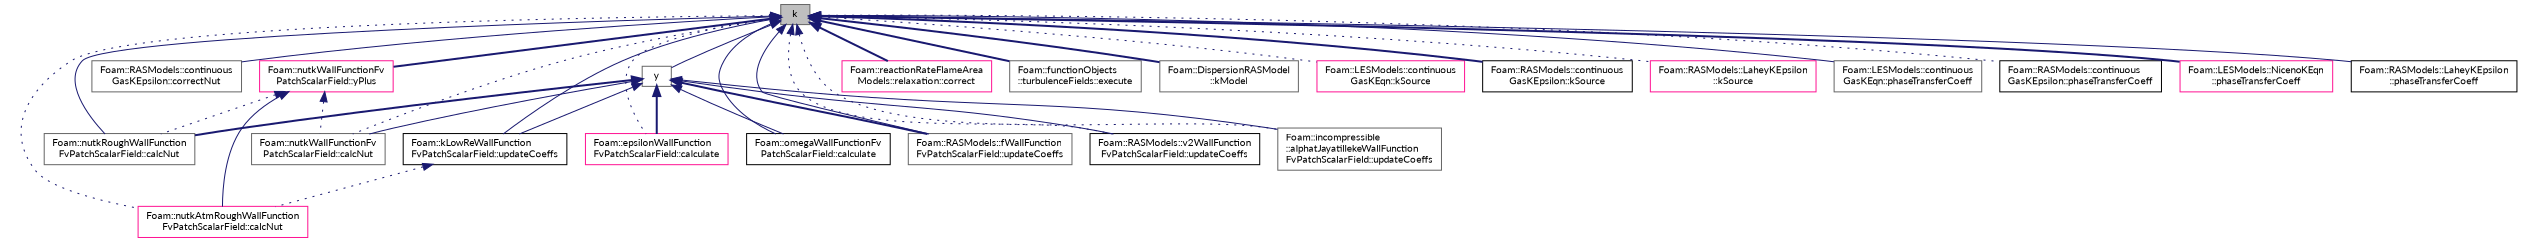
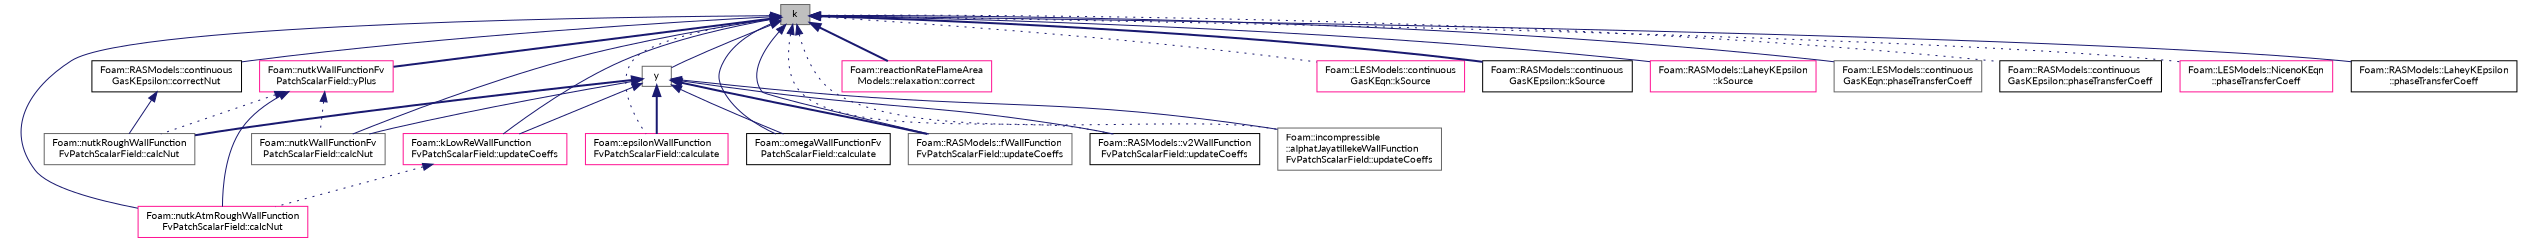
edge "Foam::nutkRoughWallFunction FvPatchScalarField::calcNut" -> "k": now "Foam::nutkRoughWallFunction FvPatchScalarField::calcNut" -> "Foam::RASModels::continuous GasKEpsilon::correctNut"
edge "Foam::RASModels::LaheyKEpsilon ::kSource" -> "k": style dotted -> solid
edge "Foam::LESModels::NicenoKEqn ::phaseTransferCoeff" -> "k": style bold -> dotted
edge "Foam::nutkWallFunctionFv PatchScalarField::calcNut" -> "k": style dotted -> solid
edge "Foam::nutkAtmRoughWallFunction FvPatchScalarField::calcNut" -> "k": style dotted -> solid
node "Foam::RASModels::continuous GasKEpsilon::correctNut": color gray40 -> black
node "Foam::functionObjects ::turbulenceFields::execute": removed
node "Foam::DispersionRASModel ::kModel": removed
node "Foam::kLowReWallFunction FvPatchScalarField::updateCoeffs": color black -> deeppink
